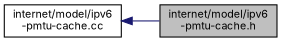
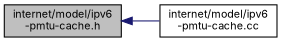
edge "internet/model/ipv6 -pmtu-cache.h" -> "internet/model/ipv6 -pmtu-cache.cc": reversed
